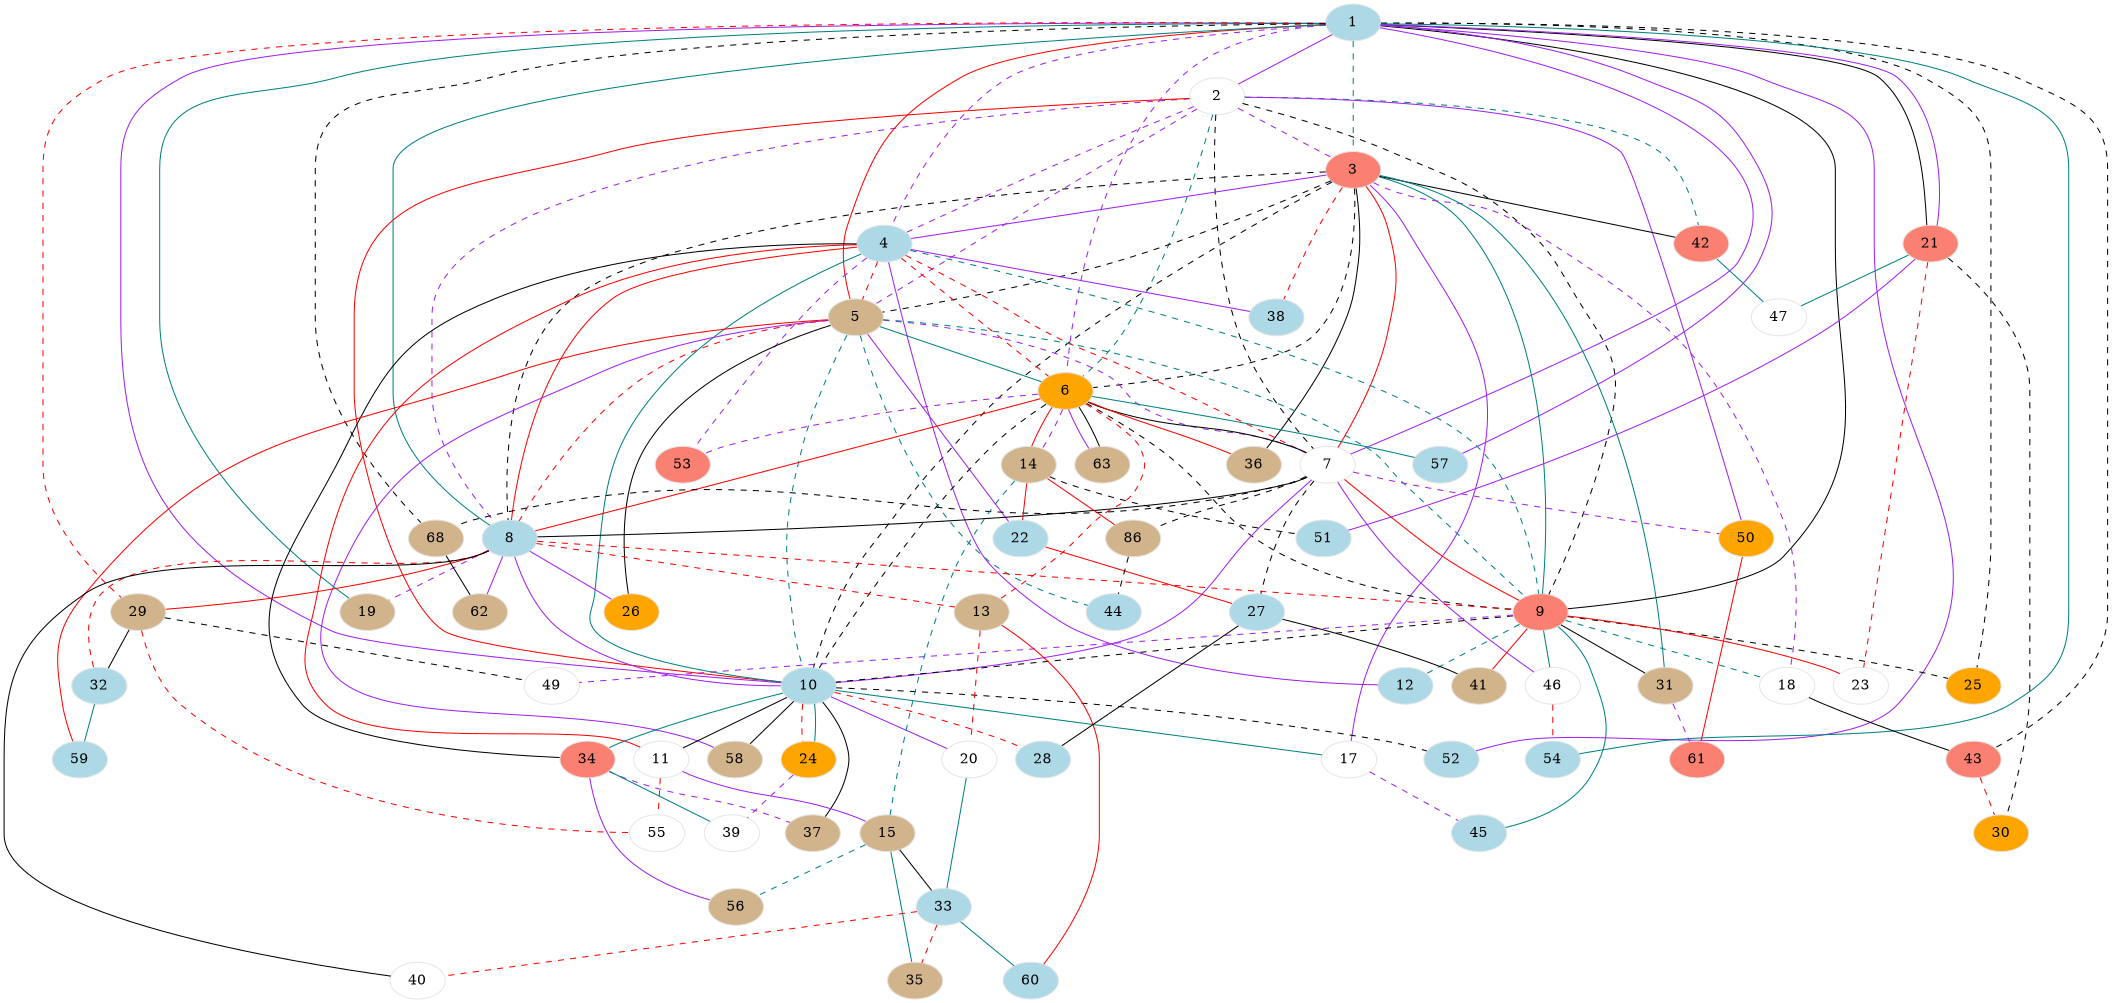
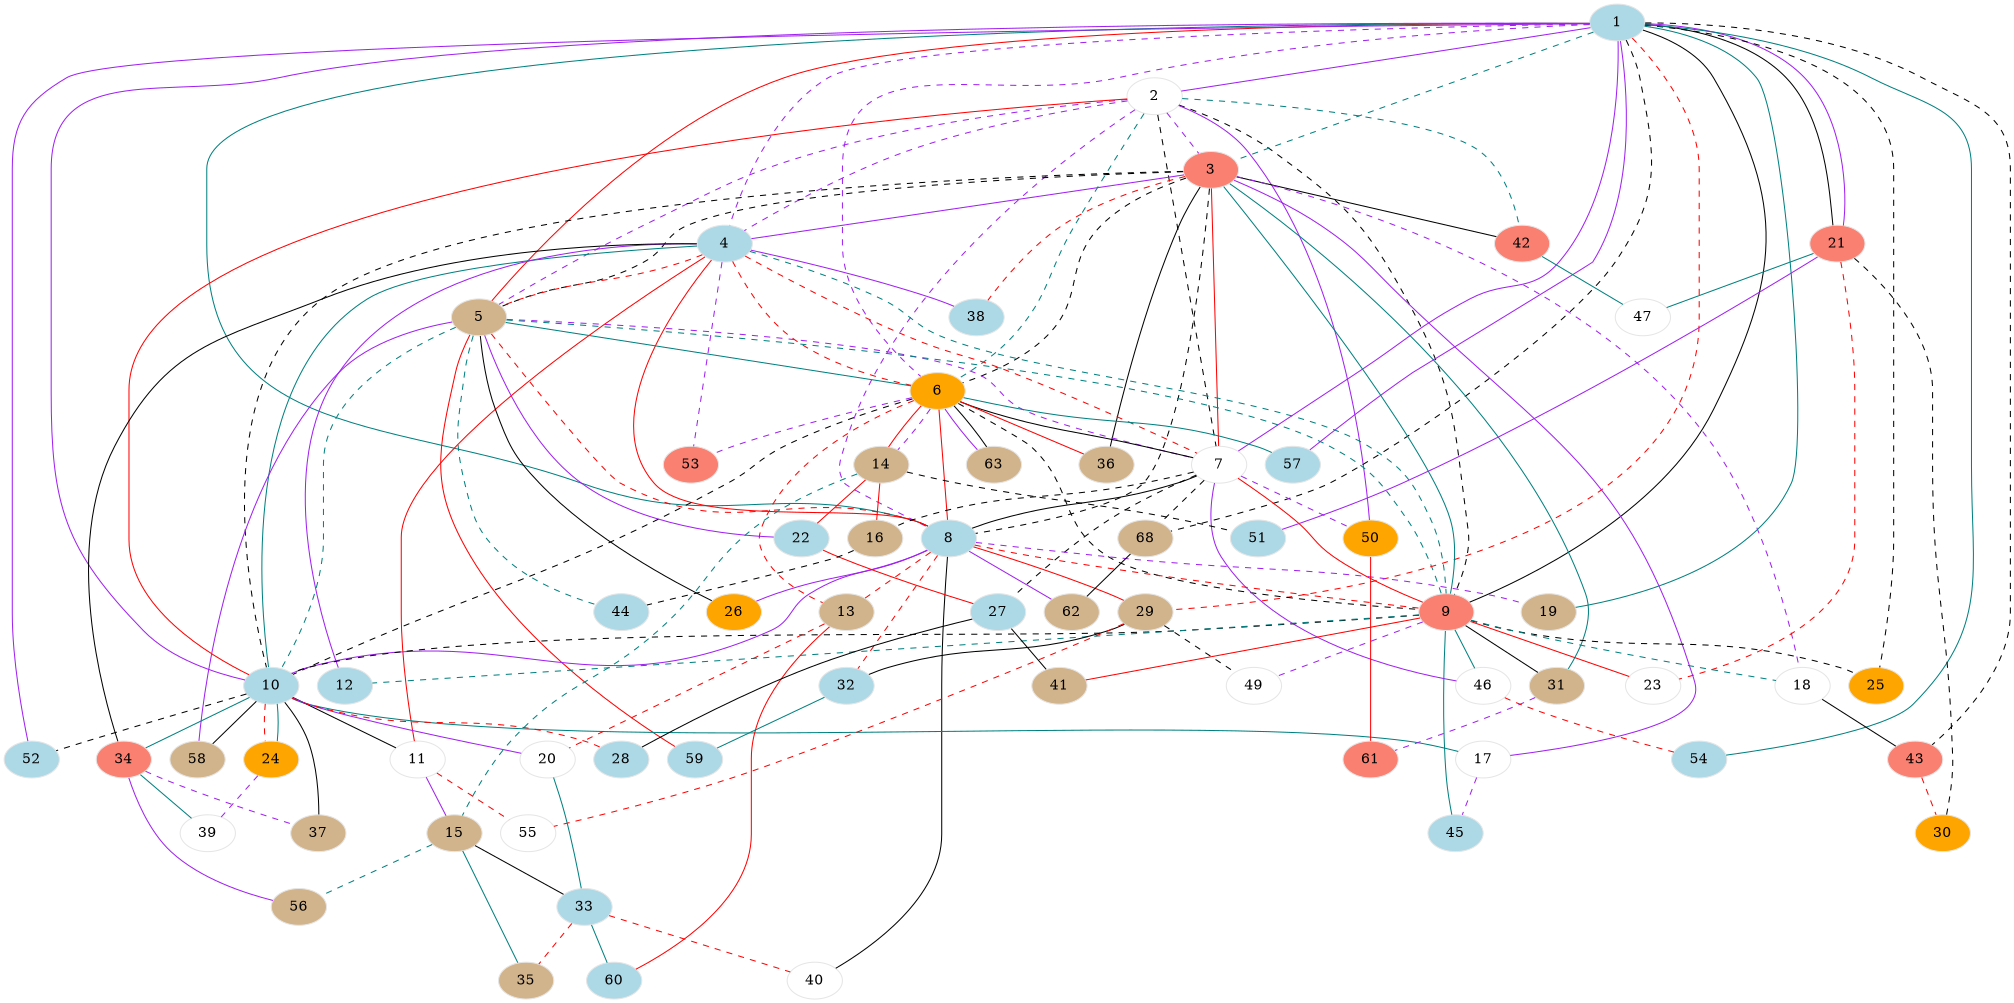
node "86": label "86" -> "16"
edge "7" -- "10": removed
